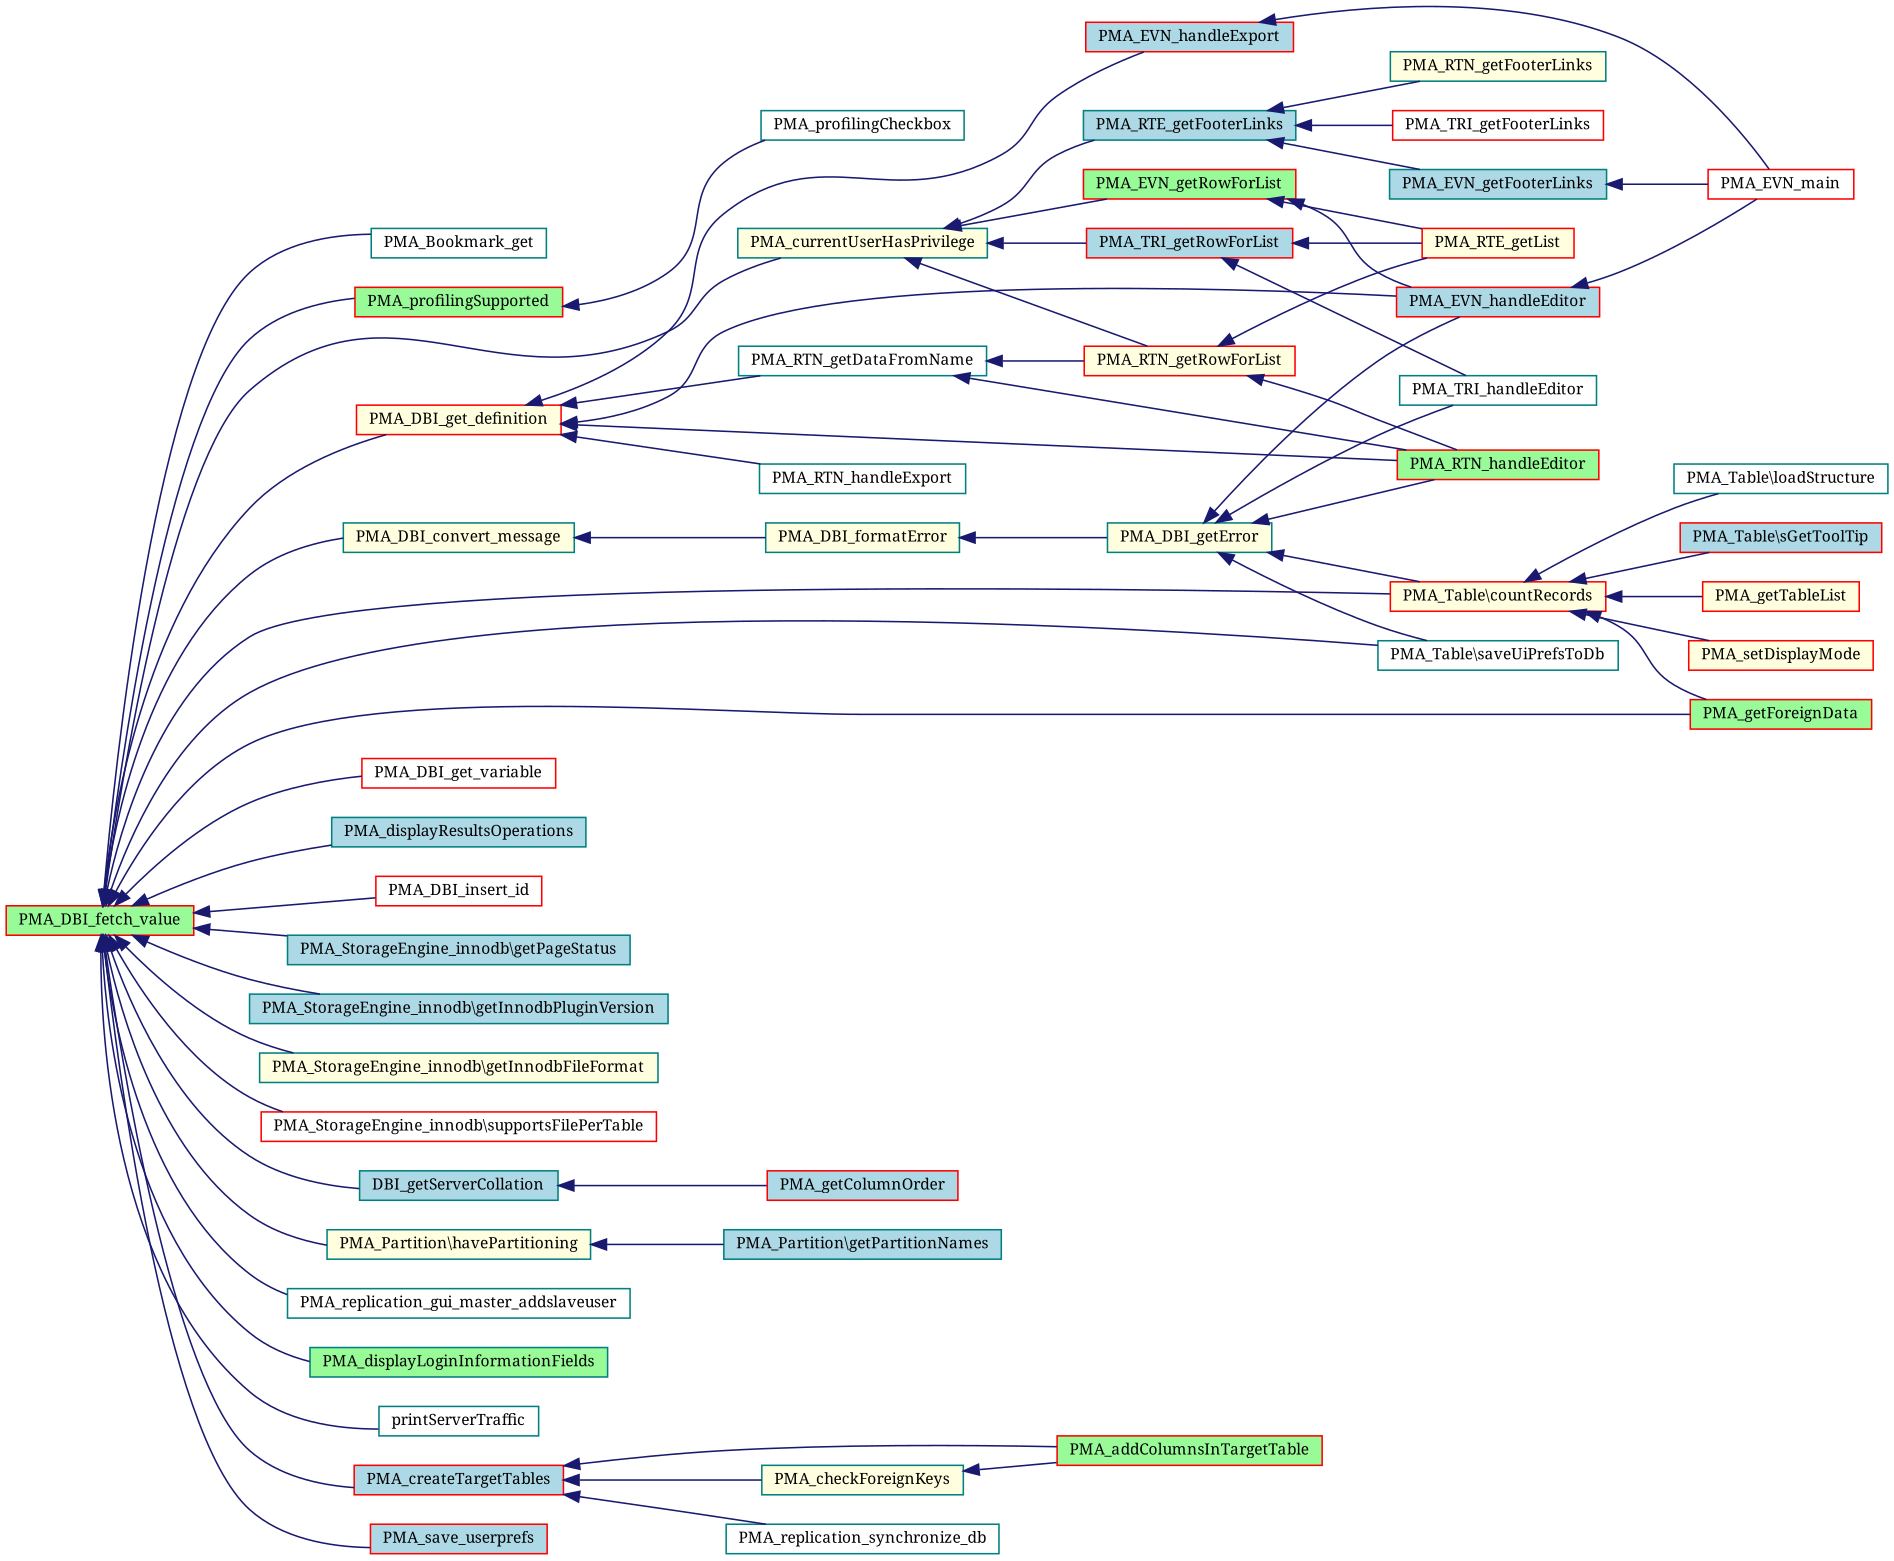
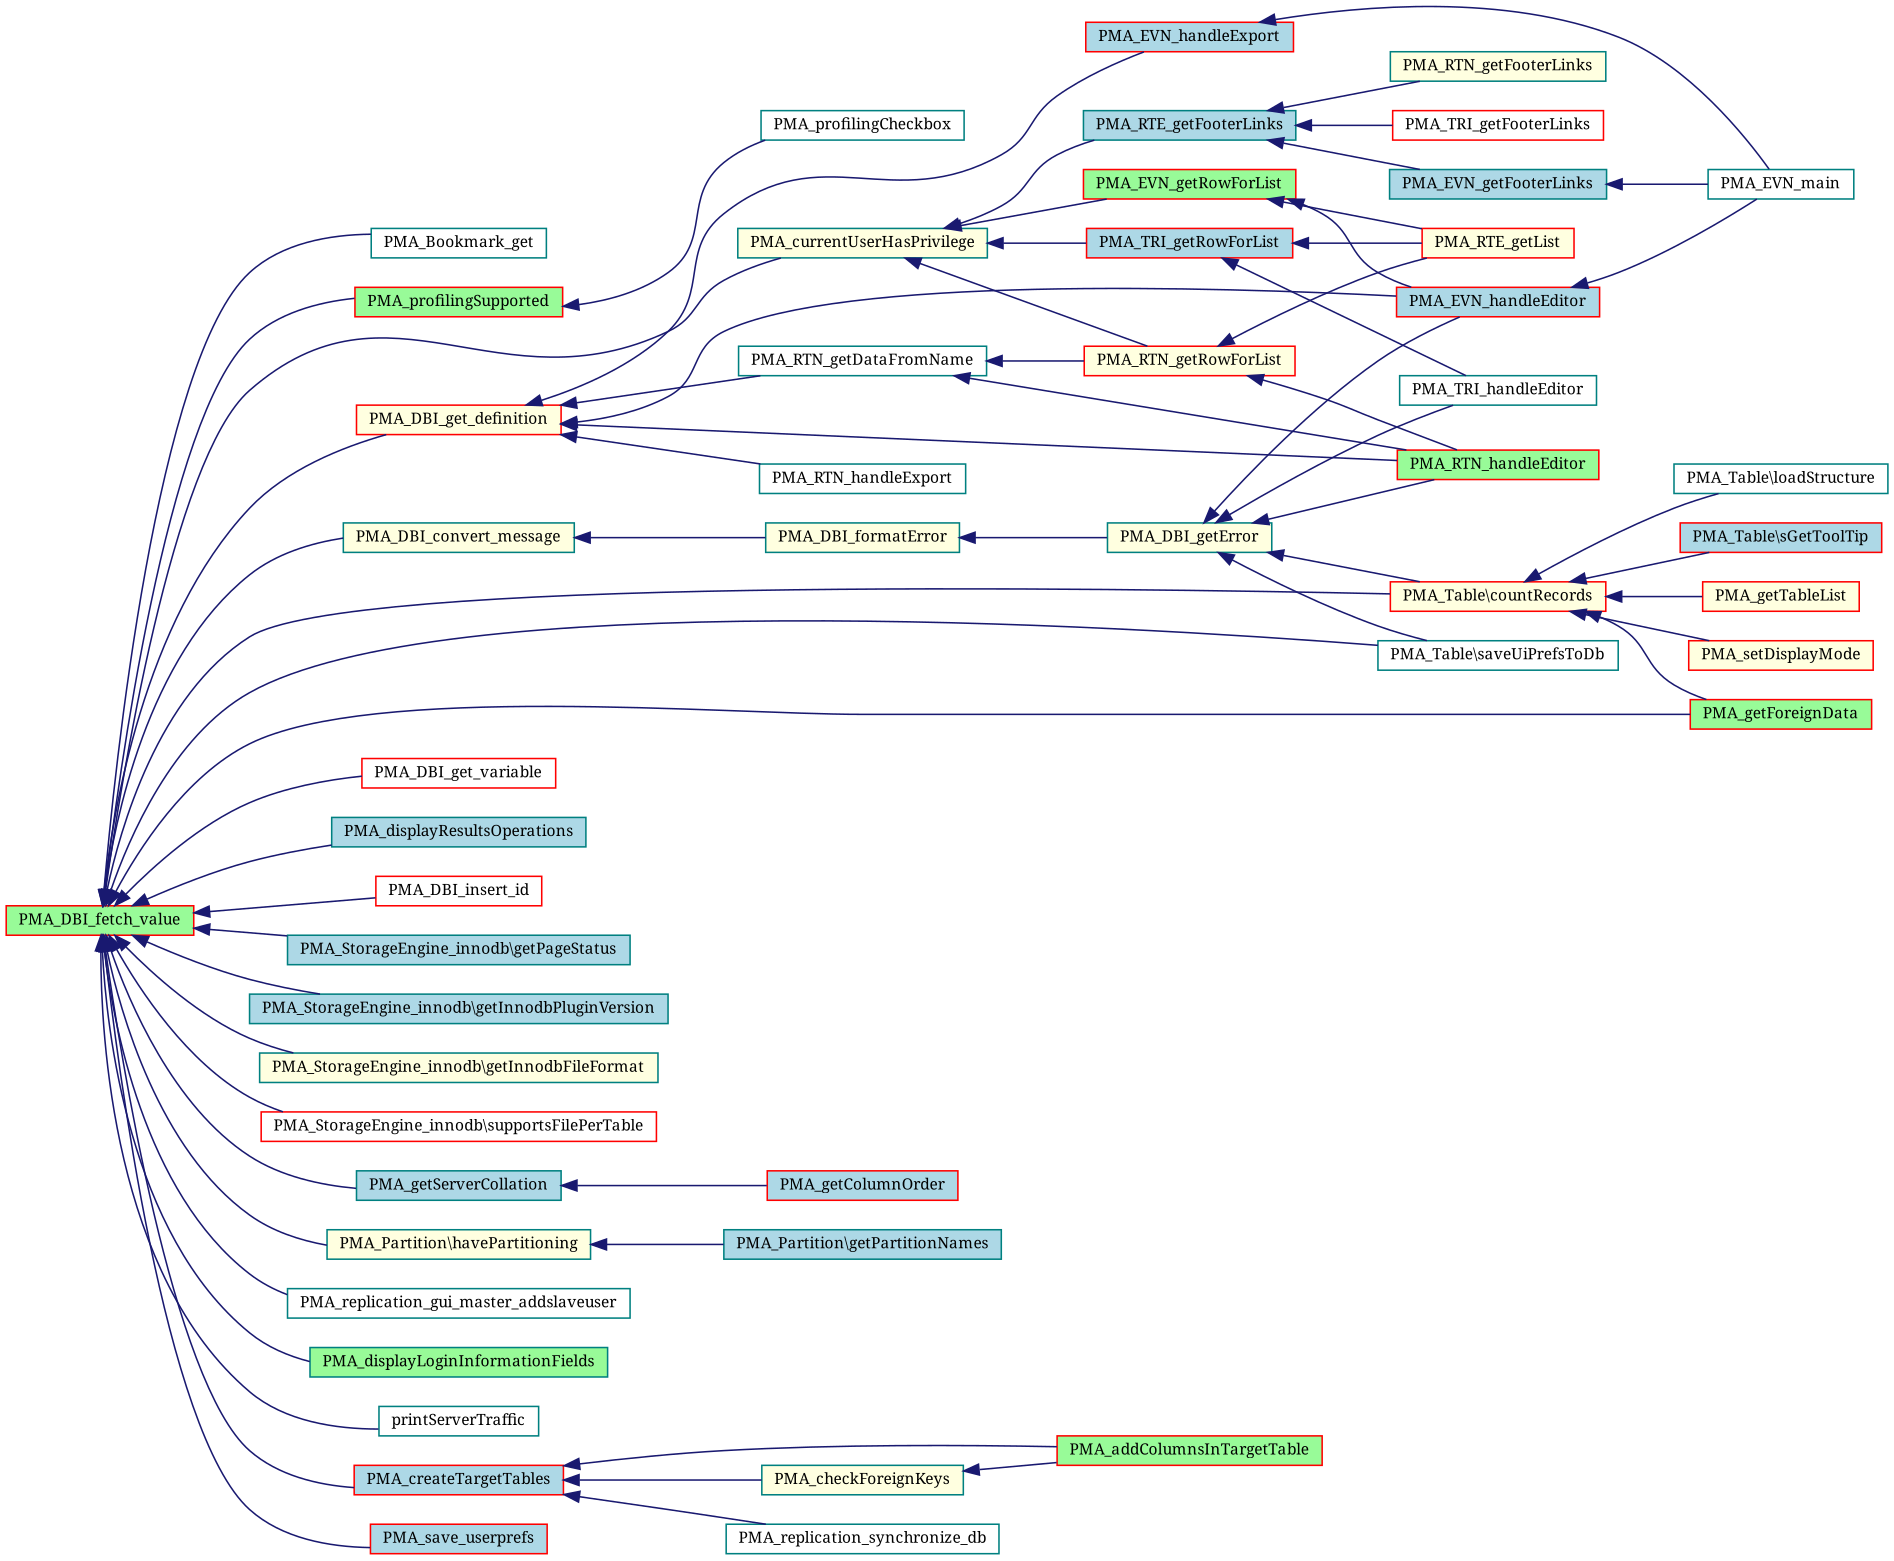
node "PMA_EVN_main": color red -> teal
node "DBI_getServerCollation": label "DBI_getServerCollation" -> "PMA_getServerCollation"
